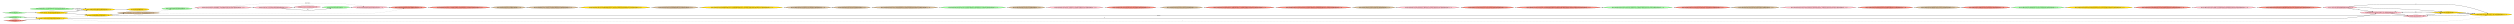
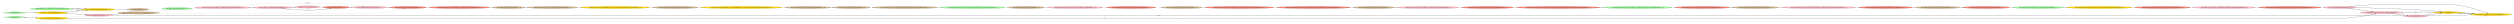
node "fakeAttributes.put(,attrs)@@@10@@@['0', '1', '0']": fillcolor palegreen -> salmon
node "return digester@@@9@@@['0', '0', '1']": fillcolor gold -> tan
node "digester.setValidating(false)@@@4@@@['1', '1', '1']": fillcolor gold -> lightpink
node "createStartDigester['1', '0', '0']": removed
